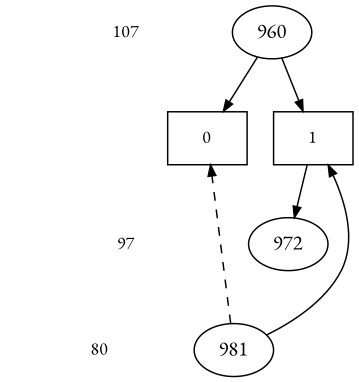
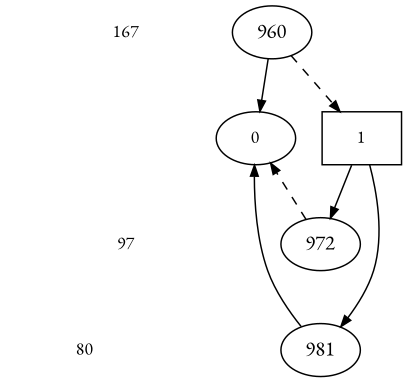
node "107": label "107" -> "167"
edge "960" -> "1": style solid -> dashed
node "0": shape box -> ellipse
edge "972" -> "0": added
edge "981" -> "0": style dashed -> solid
edge "981" -> "1": reversed
